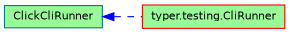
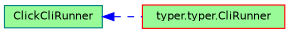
node "typer.testing.CliRunner": label "typer.testing.CliRunner" -> "typer.typer.CliRunner"
